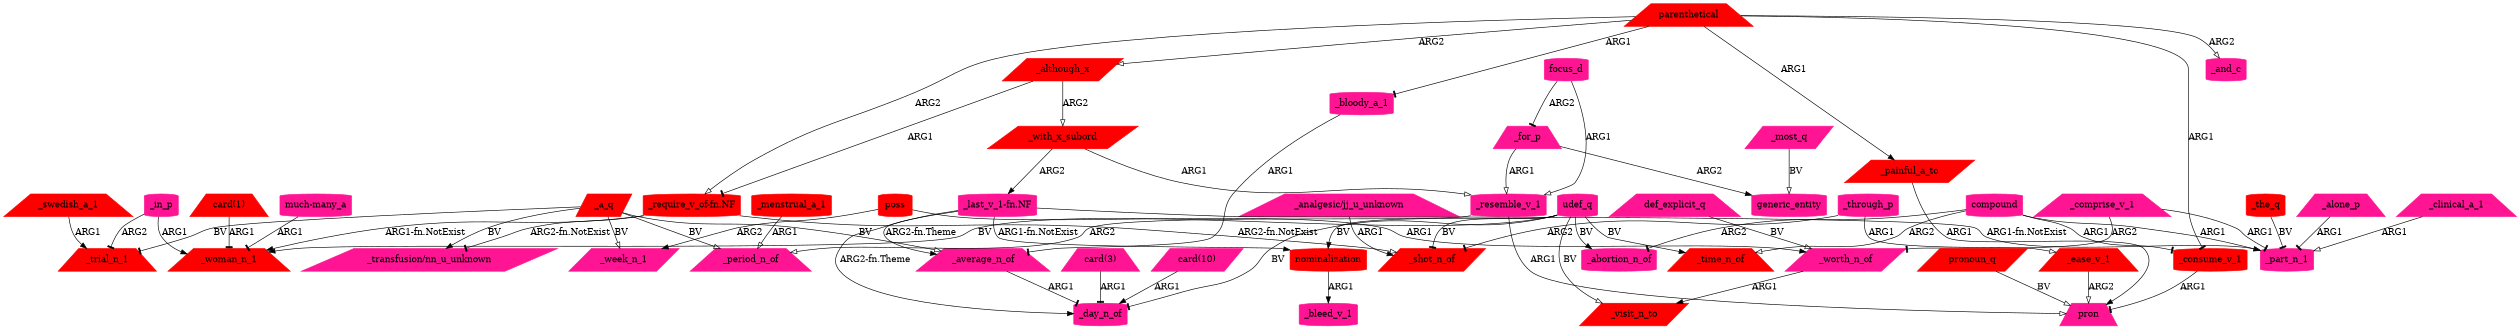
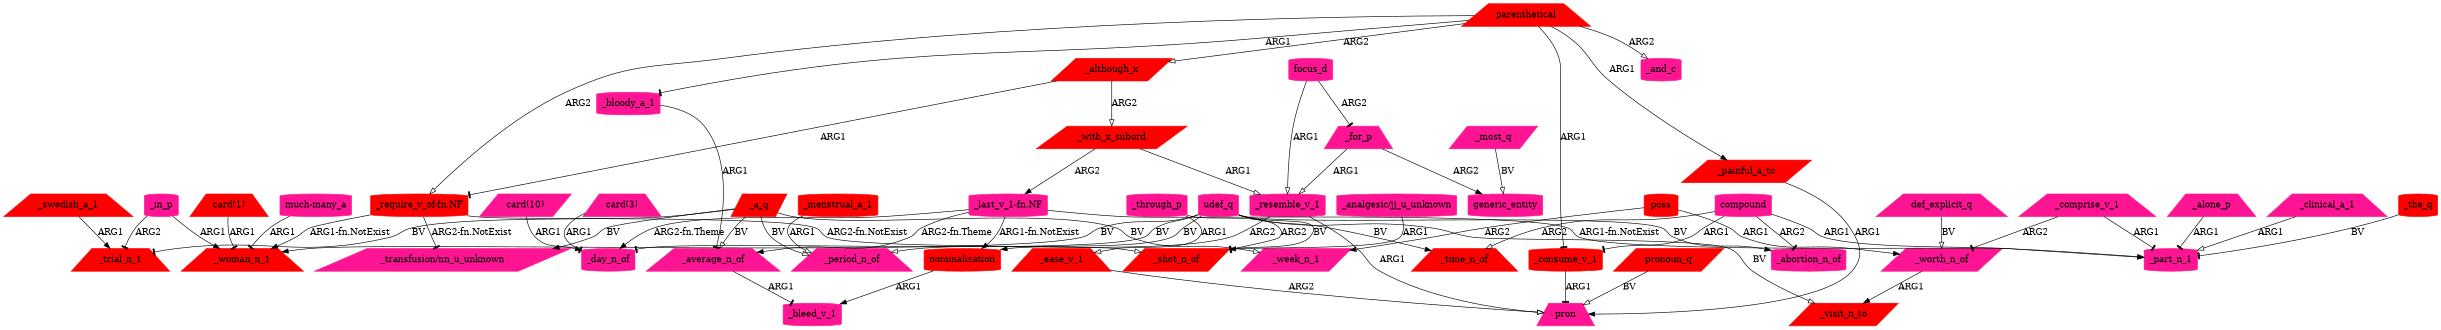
node "_analgesic/jj_u_unknown": shape trapezium -> cylinder
edge "_average_n_of" -> "_day_n_of": now "_average_n_of" -> "_bleed_v_1"
